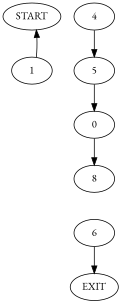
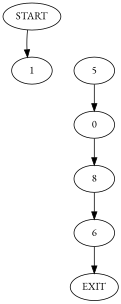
node "4": removed
edge "1" -> "START": reversed
edge "8" -> "6": added
